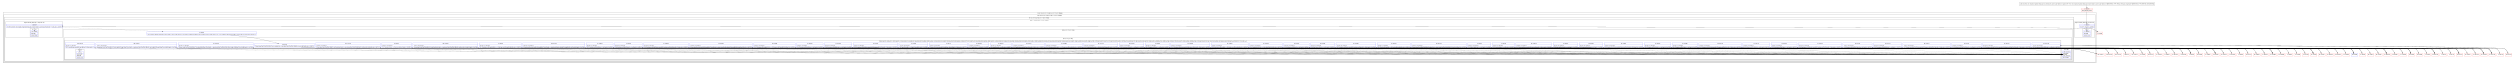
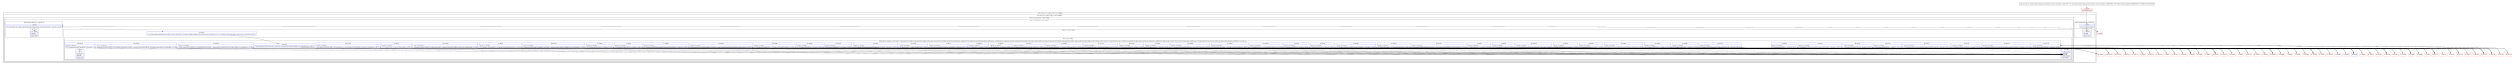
node "72: 0x0113": removed
